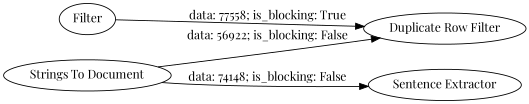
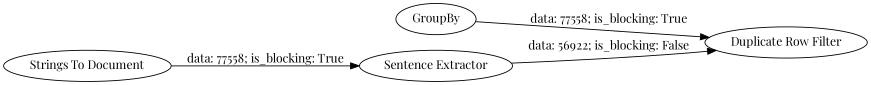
node "Filter": label "Filter" -> "GroupBy"
edge "Strings To Document" -> "Duplicate Row Filter": now "Sentence Extractor" -> "Duplicate Row Filter"
edge "Strings To Document" -> "Sentence Extractor": label "data: 74148; is_blocking: False" -> "data: 77558; is_blocking: True"
